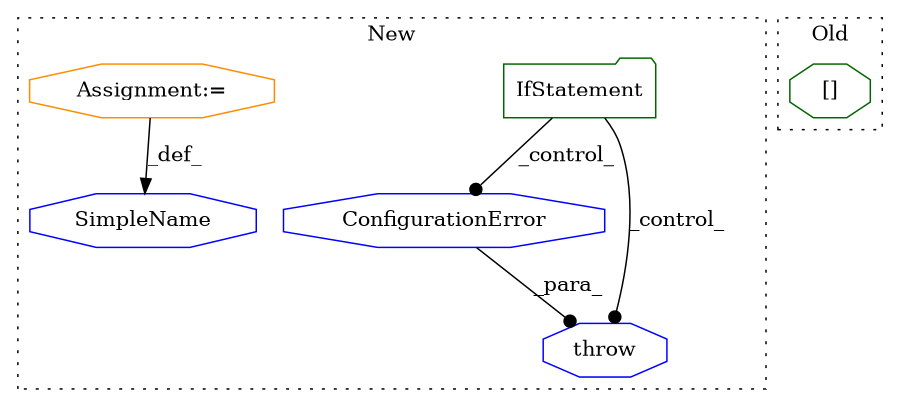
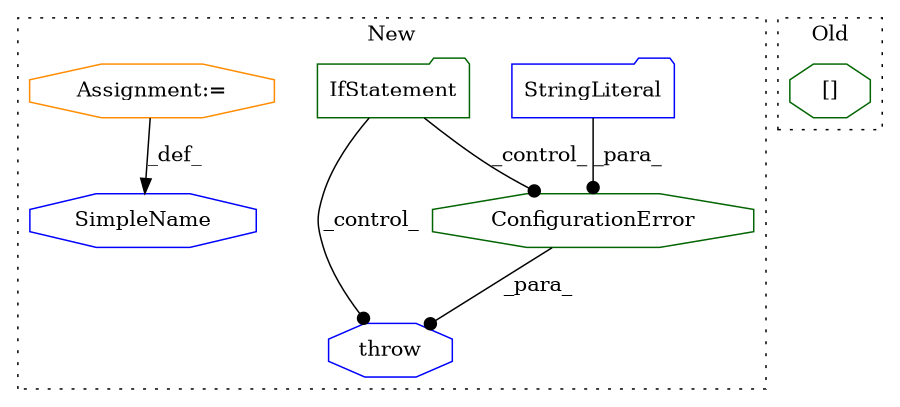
node "StringLiteral": added
node "ConfigurationError": color blue -> darkgreen
